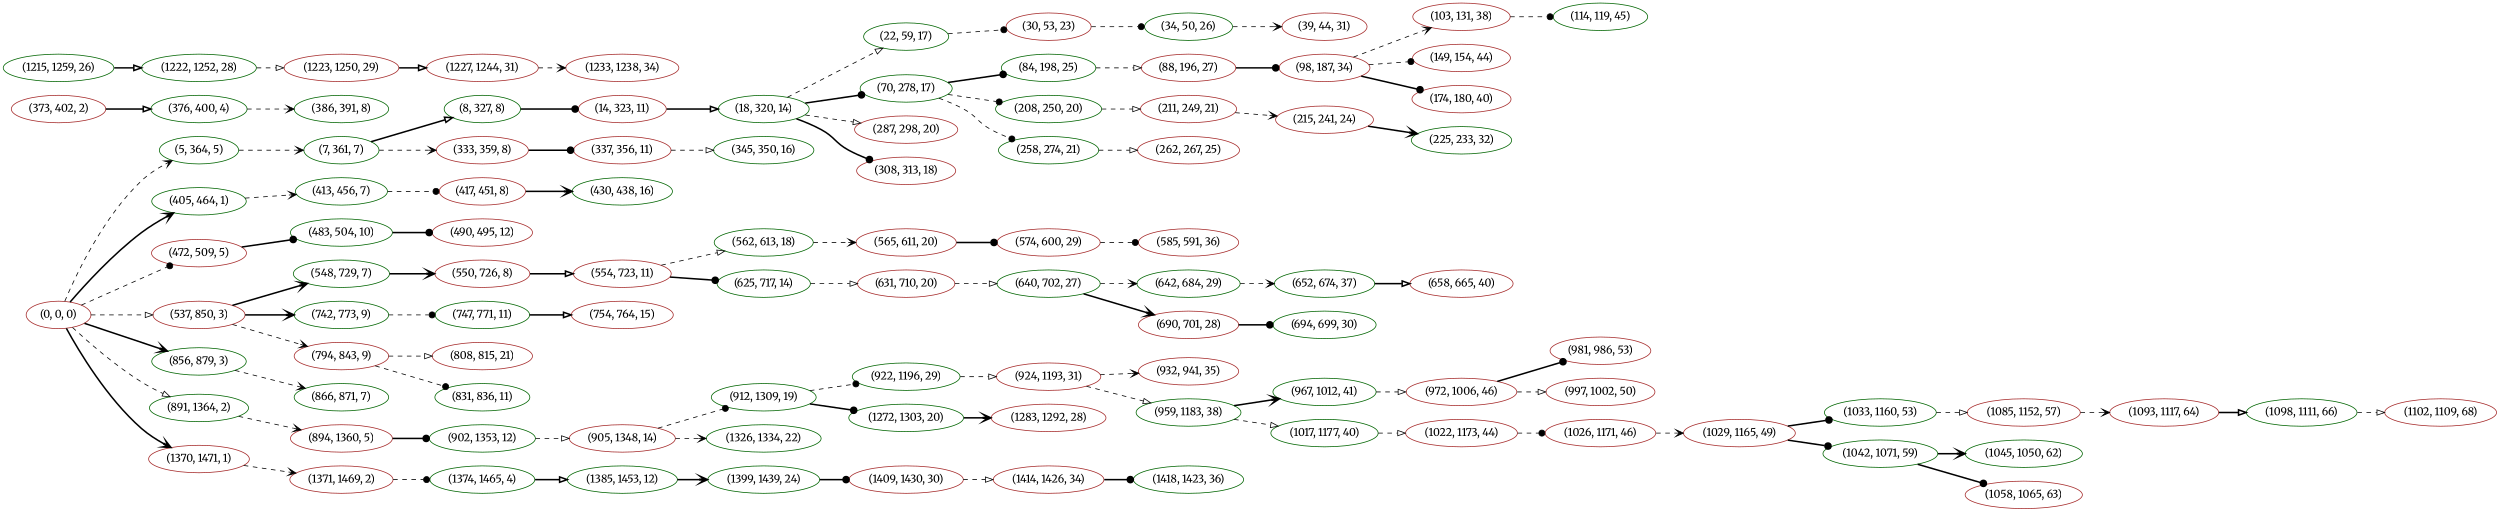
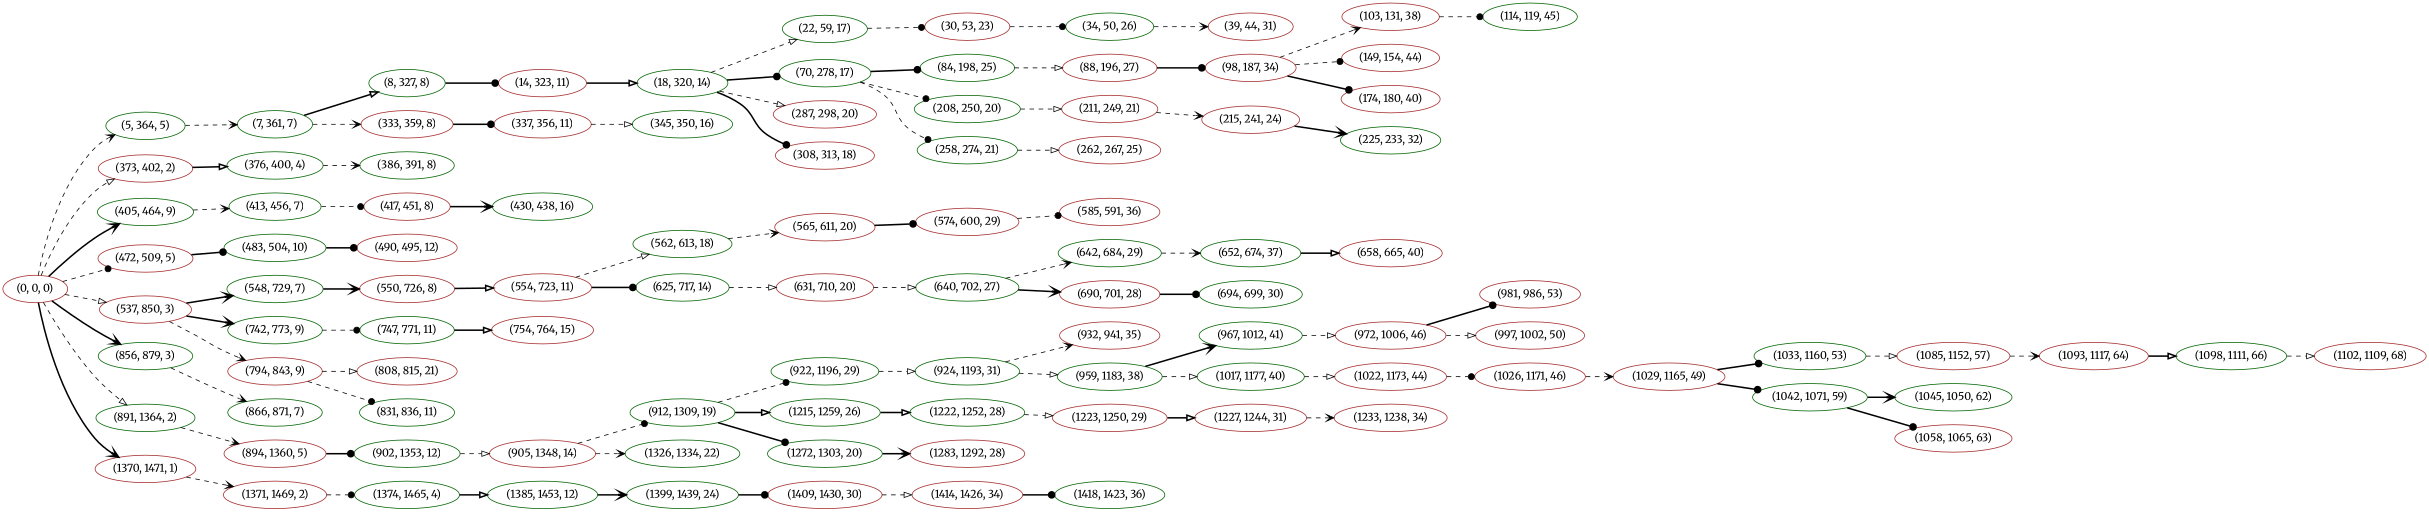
node "(405, 464, 1)": label "(405, 464, 1)" -> "(405, 464, 9)"
edge "(0, 0, 0)" -> "(373, 402, 2)": added
node "(924, 1193, 31)": color brown -> darkgreen
edge "(912, 1309, 19)" -> "(1215, 1259, 26)": added
